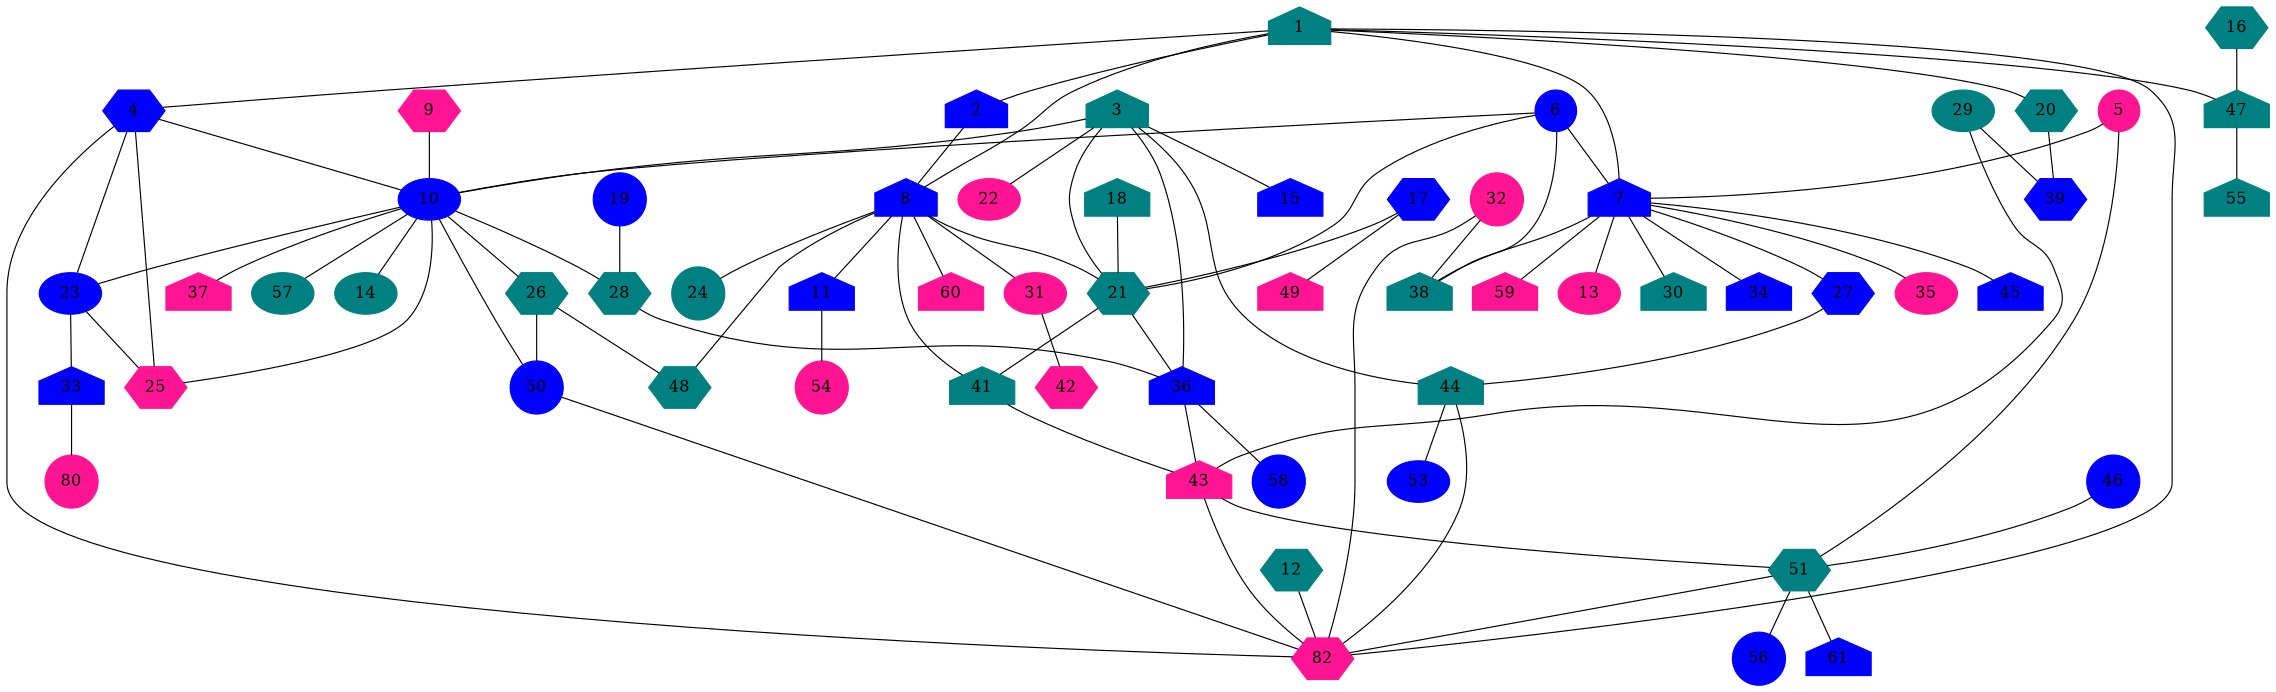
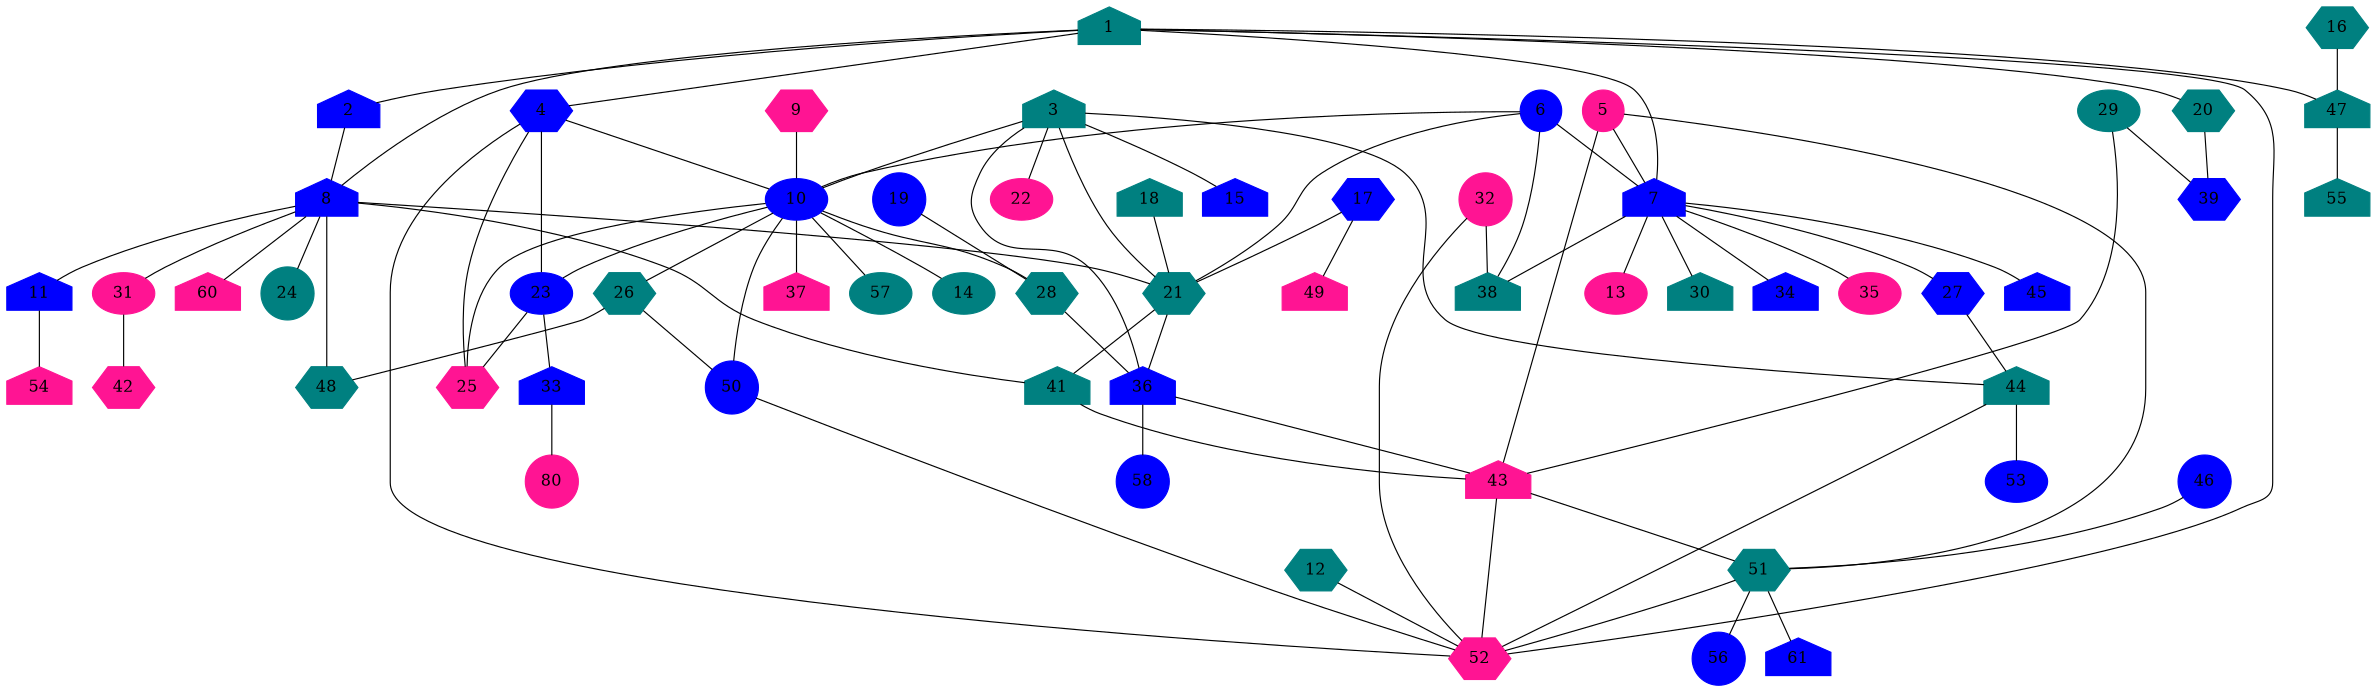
node "59": removed
edge "5" -- "43": added
node "54": shape circle -> house
node "82": label "82" -> "52"
